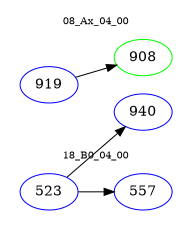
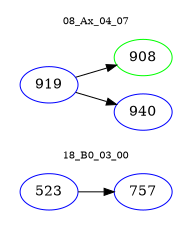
cluster "08_Ax_04_00": label "08_Ax_04_00" -> "08_Ax_04_07"
edge "523" -> "940": now "919" -> "940"
cluster "18_B0_04_00": label "18_B0_04_00" -> "18_B0_03_00"
node "557": label "557" -> "757"
